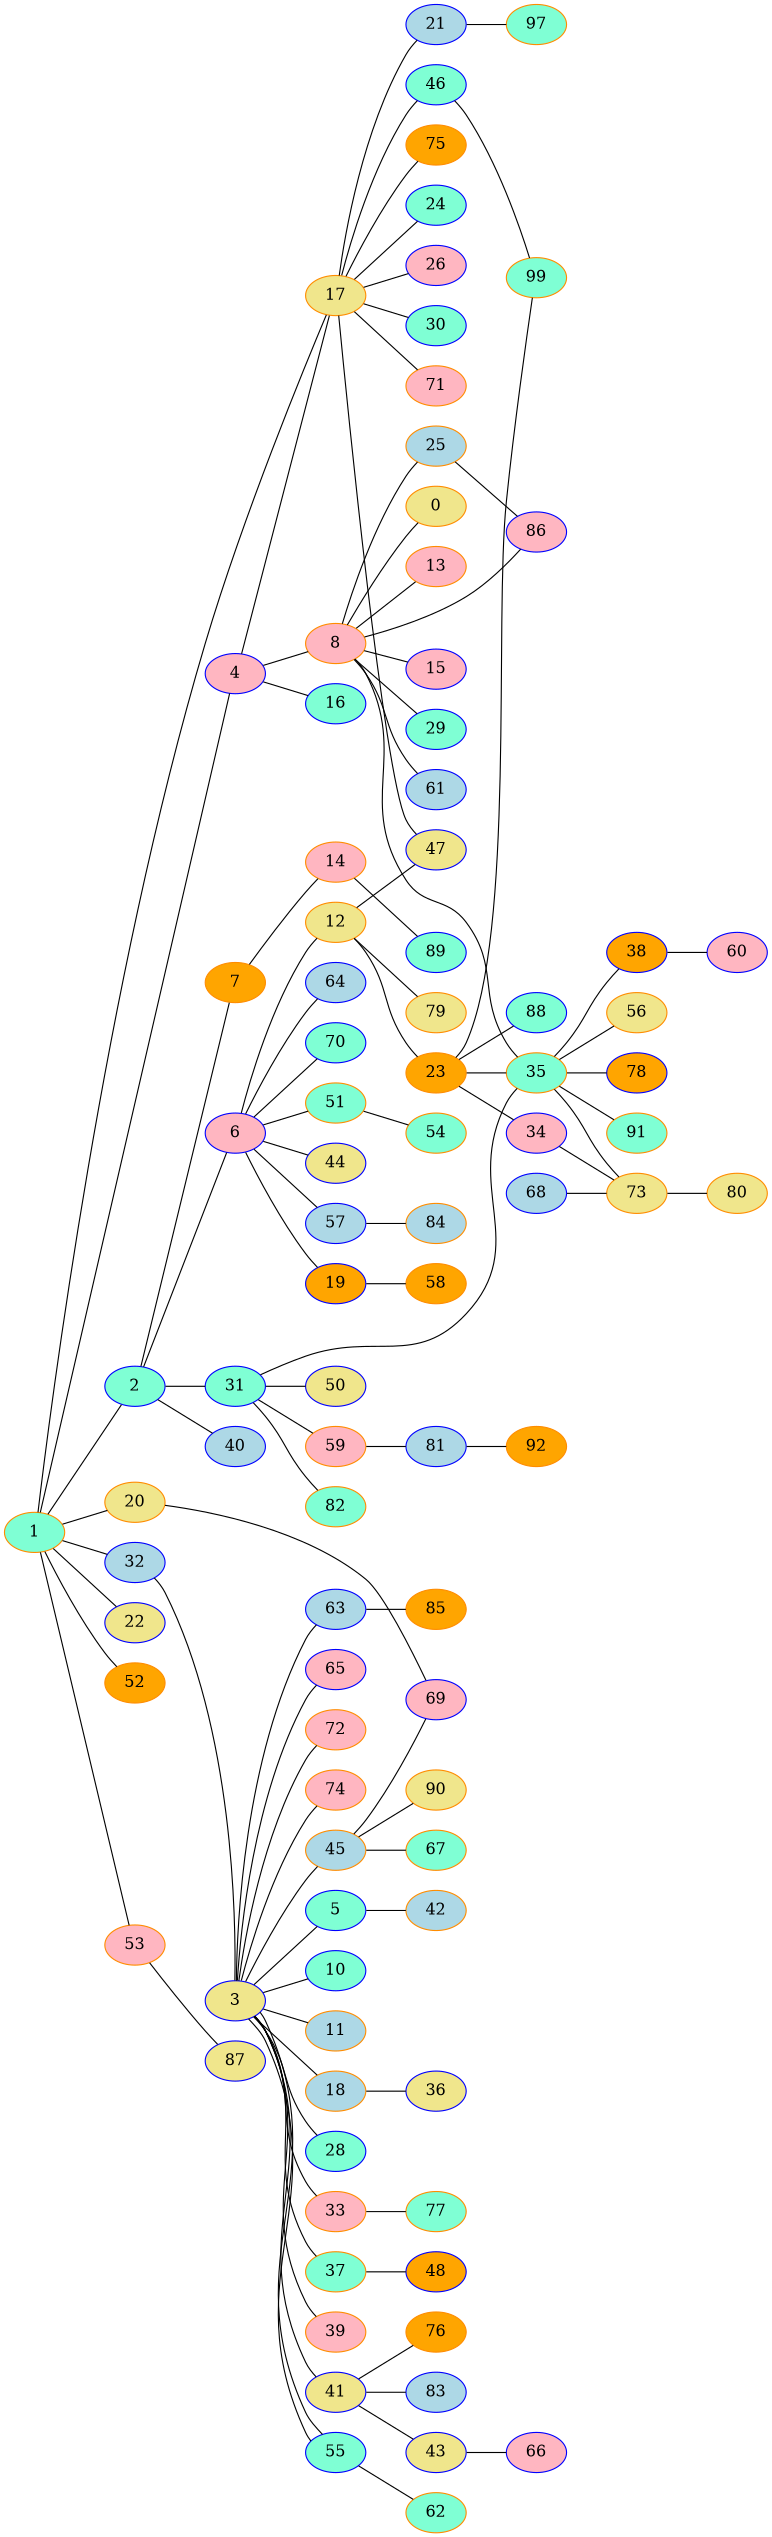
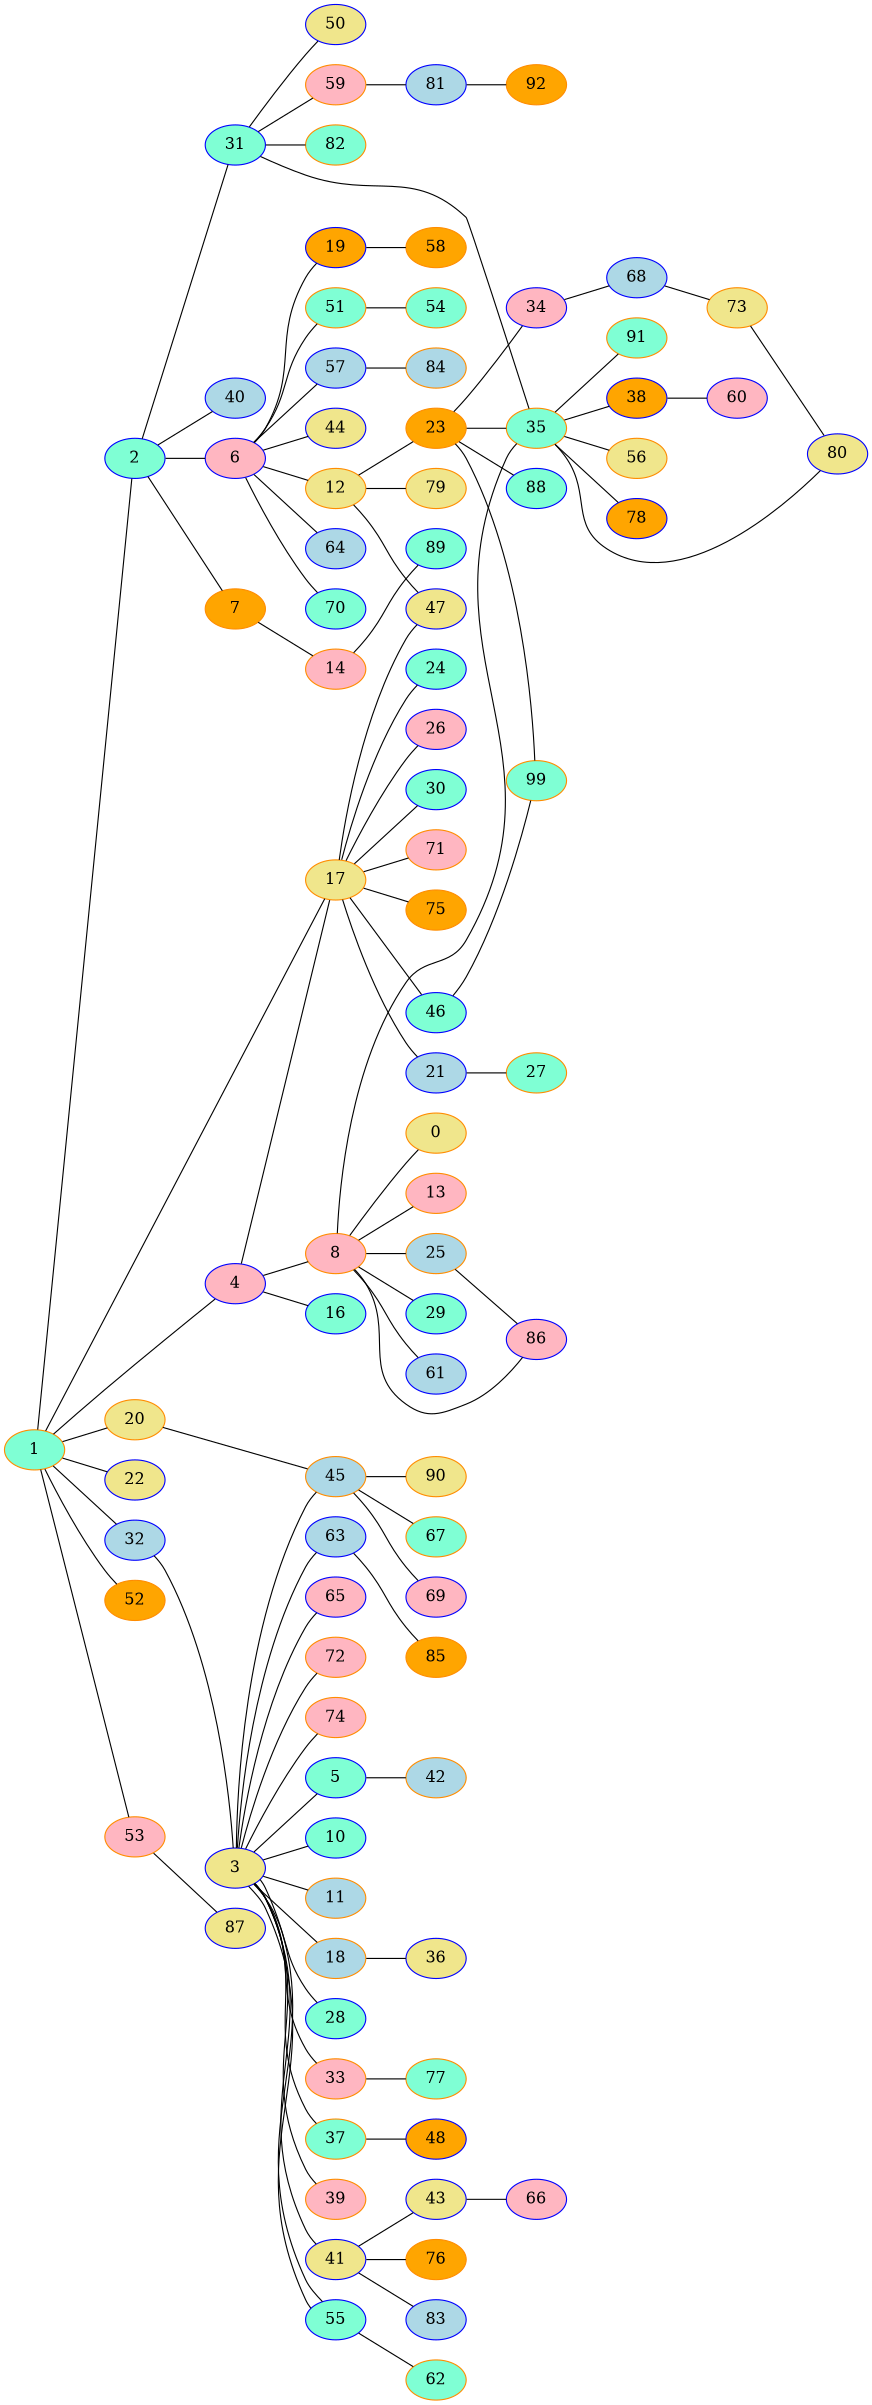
node "97": label "97" -> "27"
node "15": removed
edge "35" -- "73": now "35" -- "80"
edge "34" -- "73": now "34" -- "68"
node "80": color darkorange -> blue
edge "20" -- "69": now "20" -- "45"
